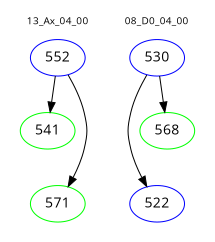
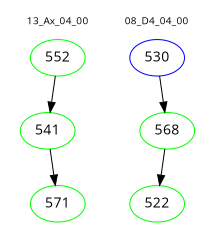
cluster "08_D0_04_00": label "08_D0_04_00" -> "08_D4_04_00"
node "552": color blue -> green
edge "552" -> "571": now "541" -> "571"
edge "530" -> "522": now "568" -> "522"
node "522": color blue -> green
